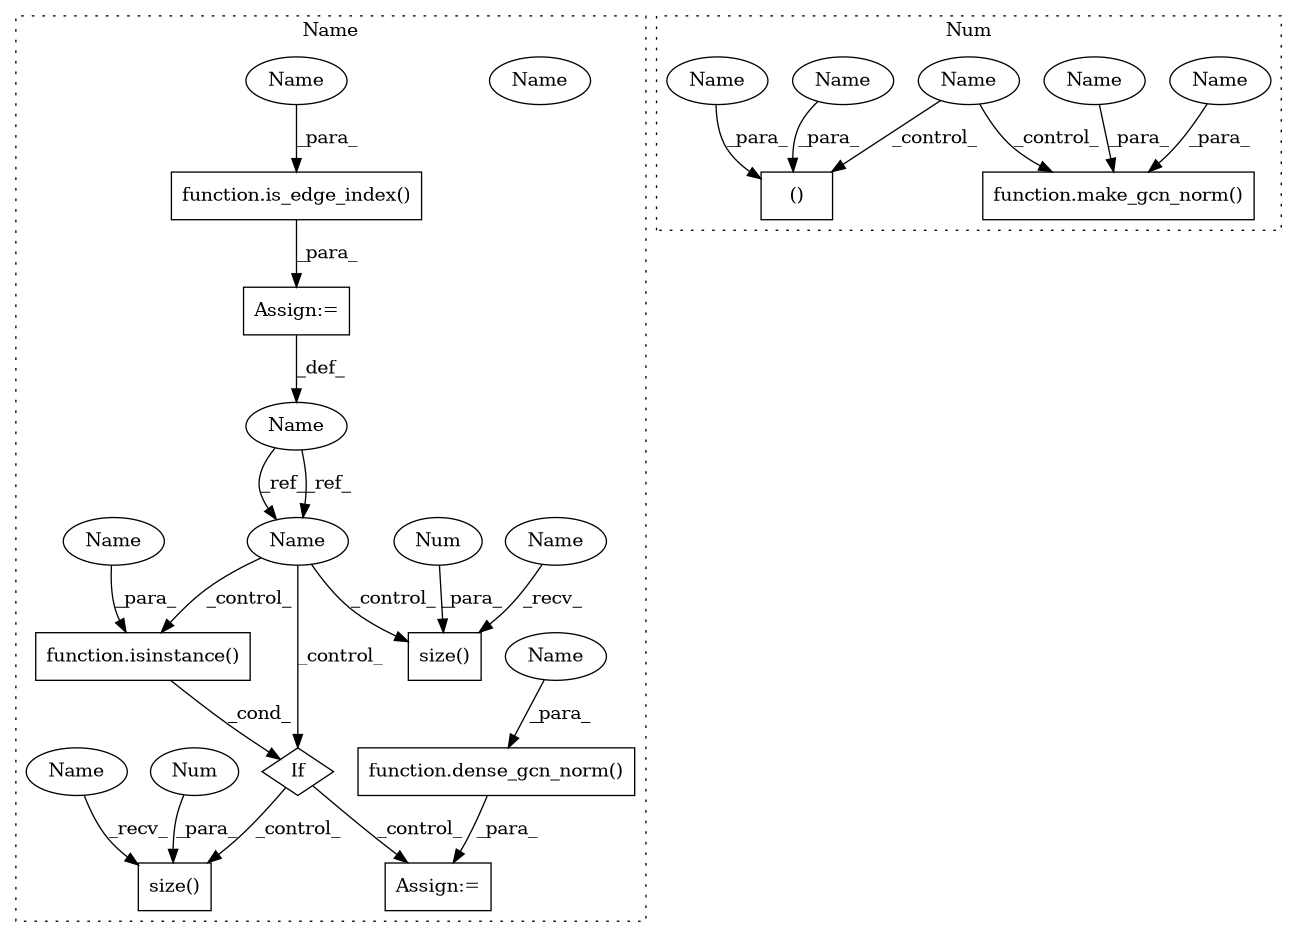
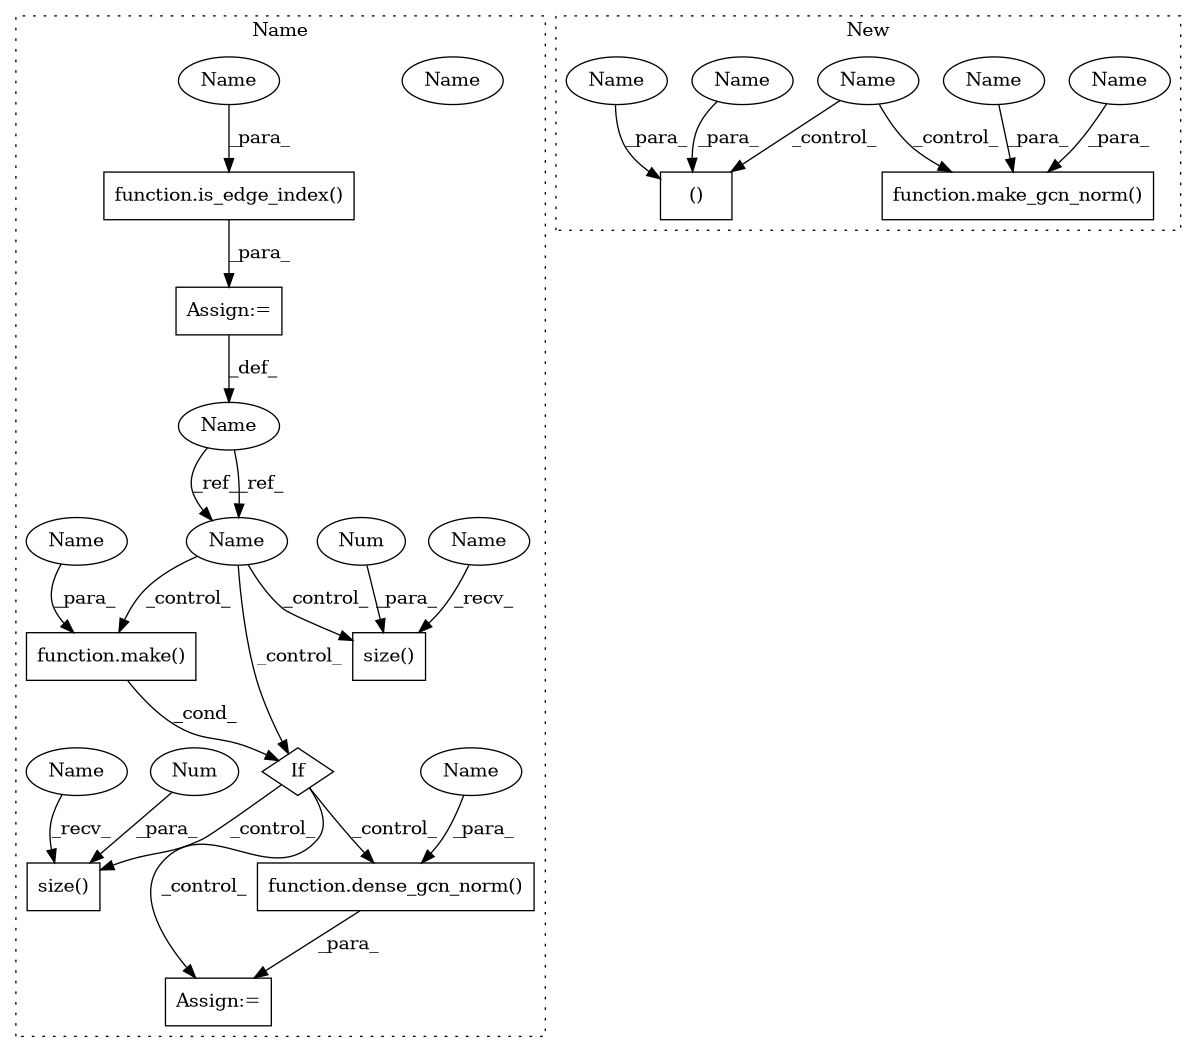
cluster "Num": label "Num" -> "New"
node "function.isinstance()": label "function.isinstance()" -> "function.make()"
edge "If" -> "function.dense_gcn_norm()": added, label "_control_"
